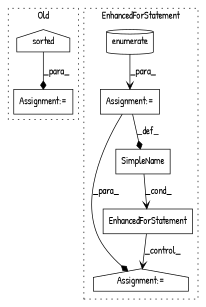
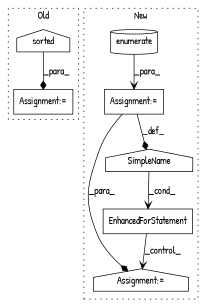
cluster "EnhancedForStatement": label "EnhancedForStatement" -> "New"
node "SimpleName": shape box -> house
